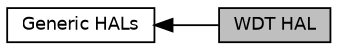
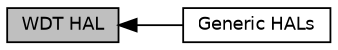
edge "WDT HAL" -> "Generic HALs": reversed
